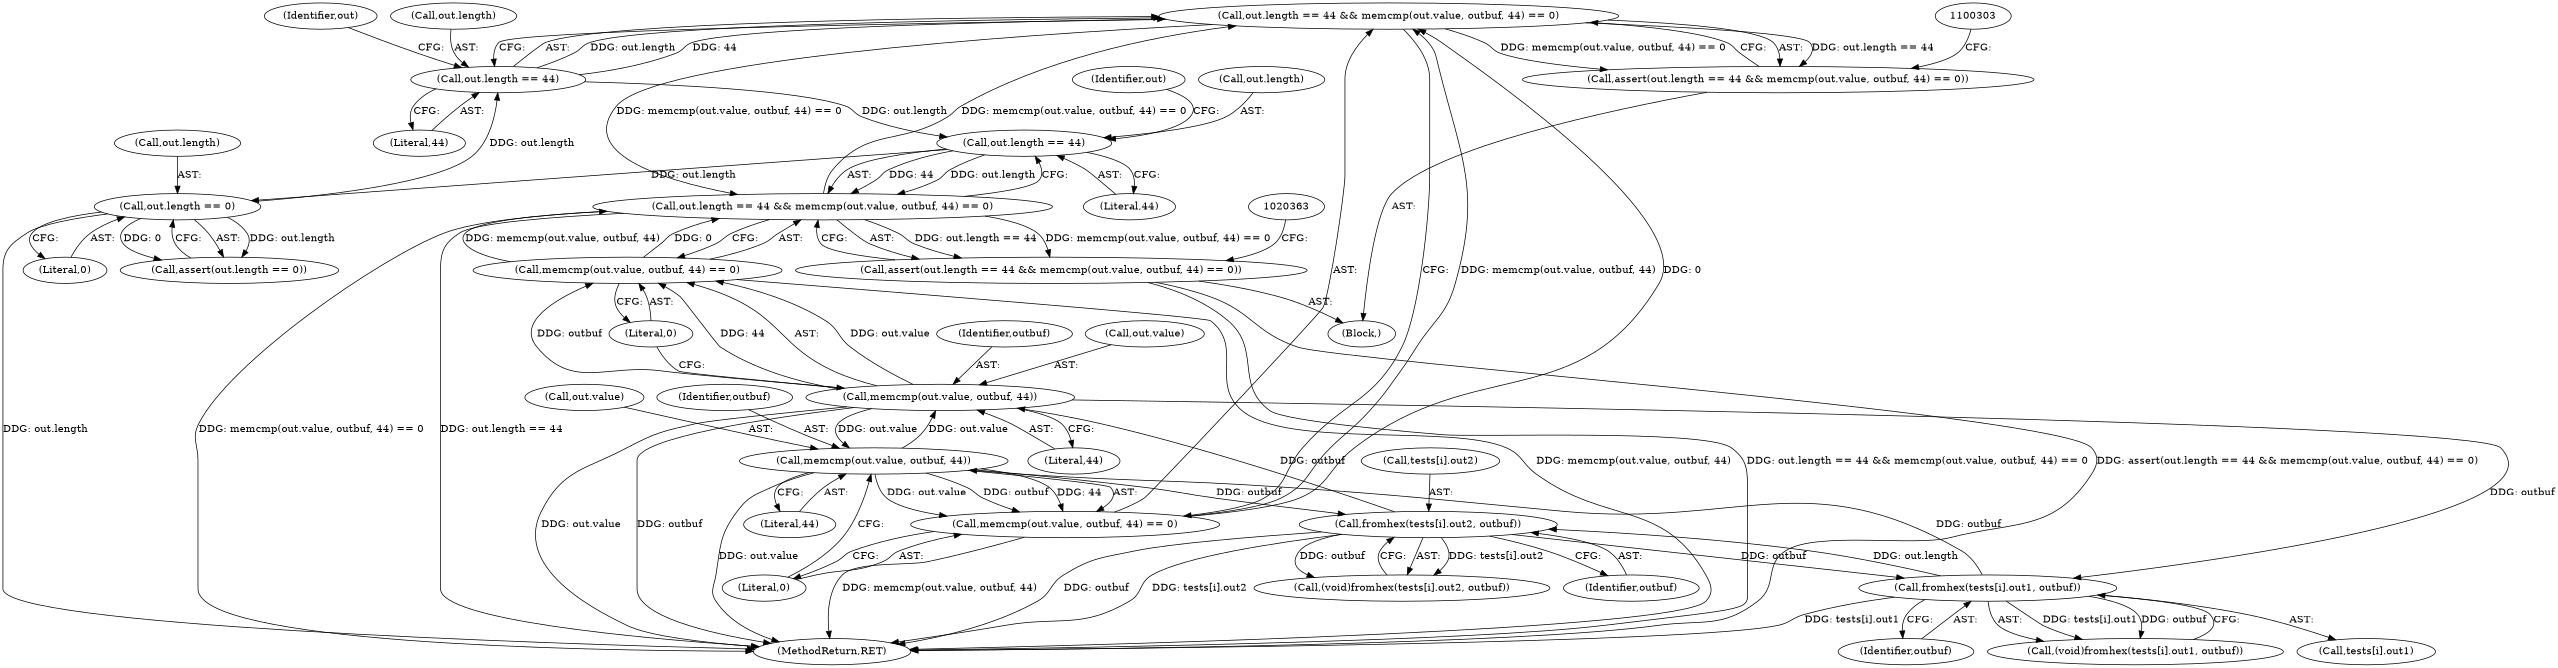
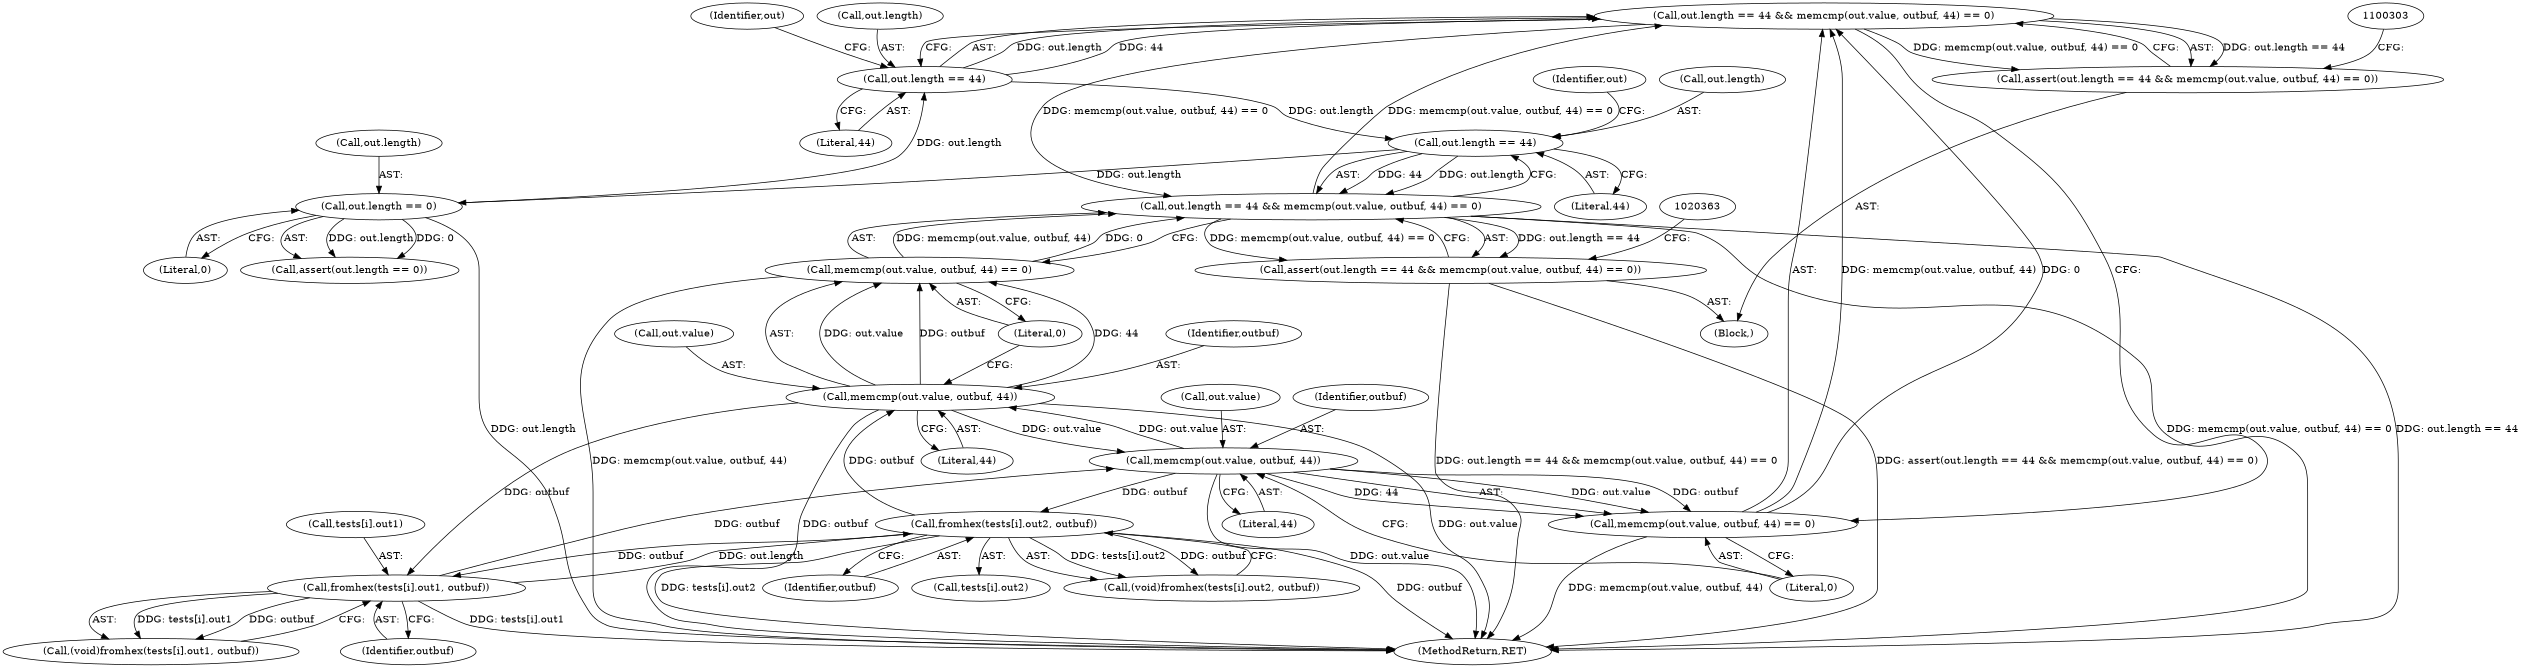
edge "(Call,assert(out.length == 0))" -> "(Call,out.length == 0)": removed, label "CFG:"
edge "(Call,tests[i].out2)" -> "(Call,fromhex(tests[i].out2, outbuf))": reversed
edge "(Call,fromhex(tests[i].out1, outbuf))" -> "(Call,tests[i].out1)": reversed
